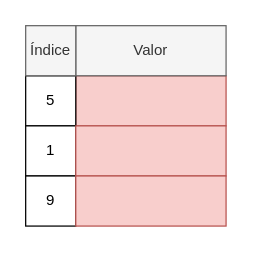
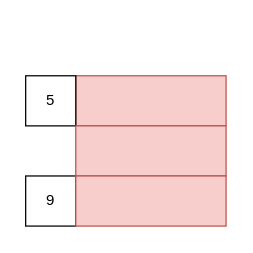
node "Índice": removed
node "Valor": removed
node "1": removed
